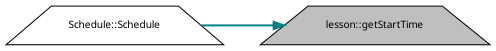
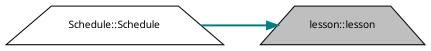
node "lesson::getStartTime": label "lesson::getStartTime" -> "lesson::lesson"
